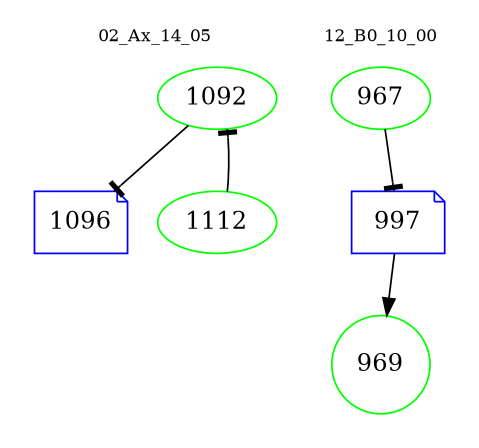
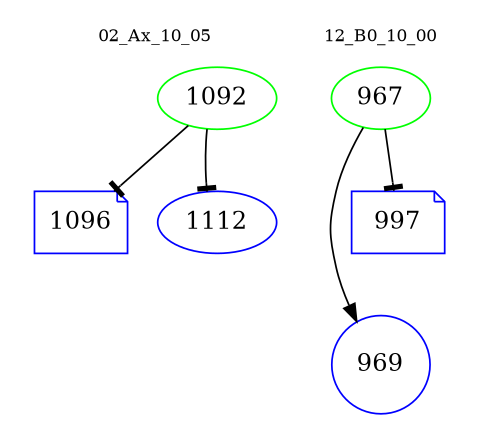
cluster "02_Ax_14_05": label "02_Ax_14_05" -> "02_Ax_10_05"
edge "1112" -> "1092": reversed
node "1112": color green -> blue
edge "997" -> "969": now "967" -> "969"
node "969": color green -> blue
